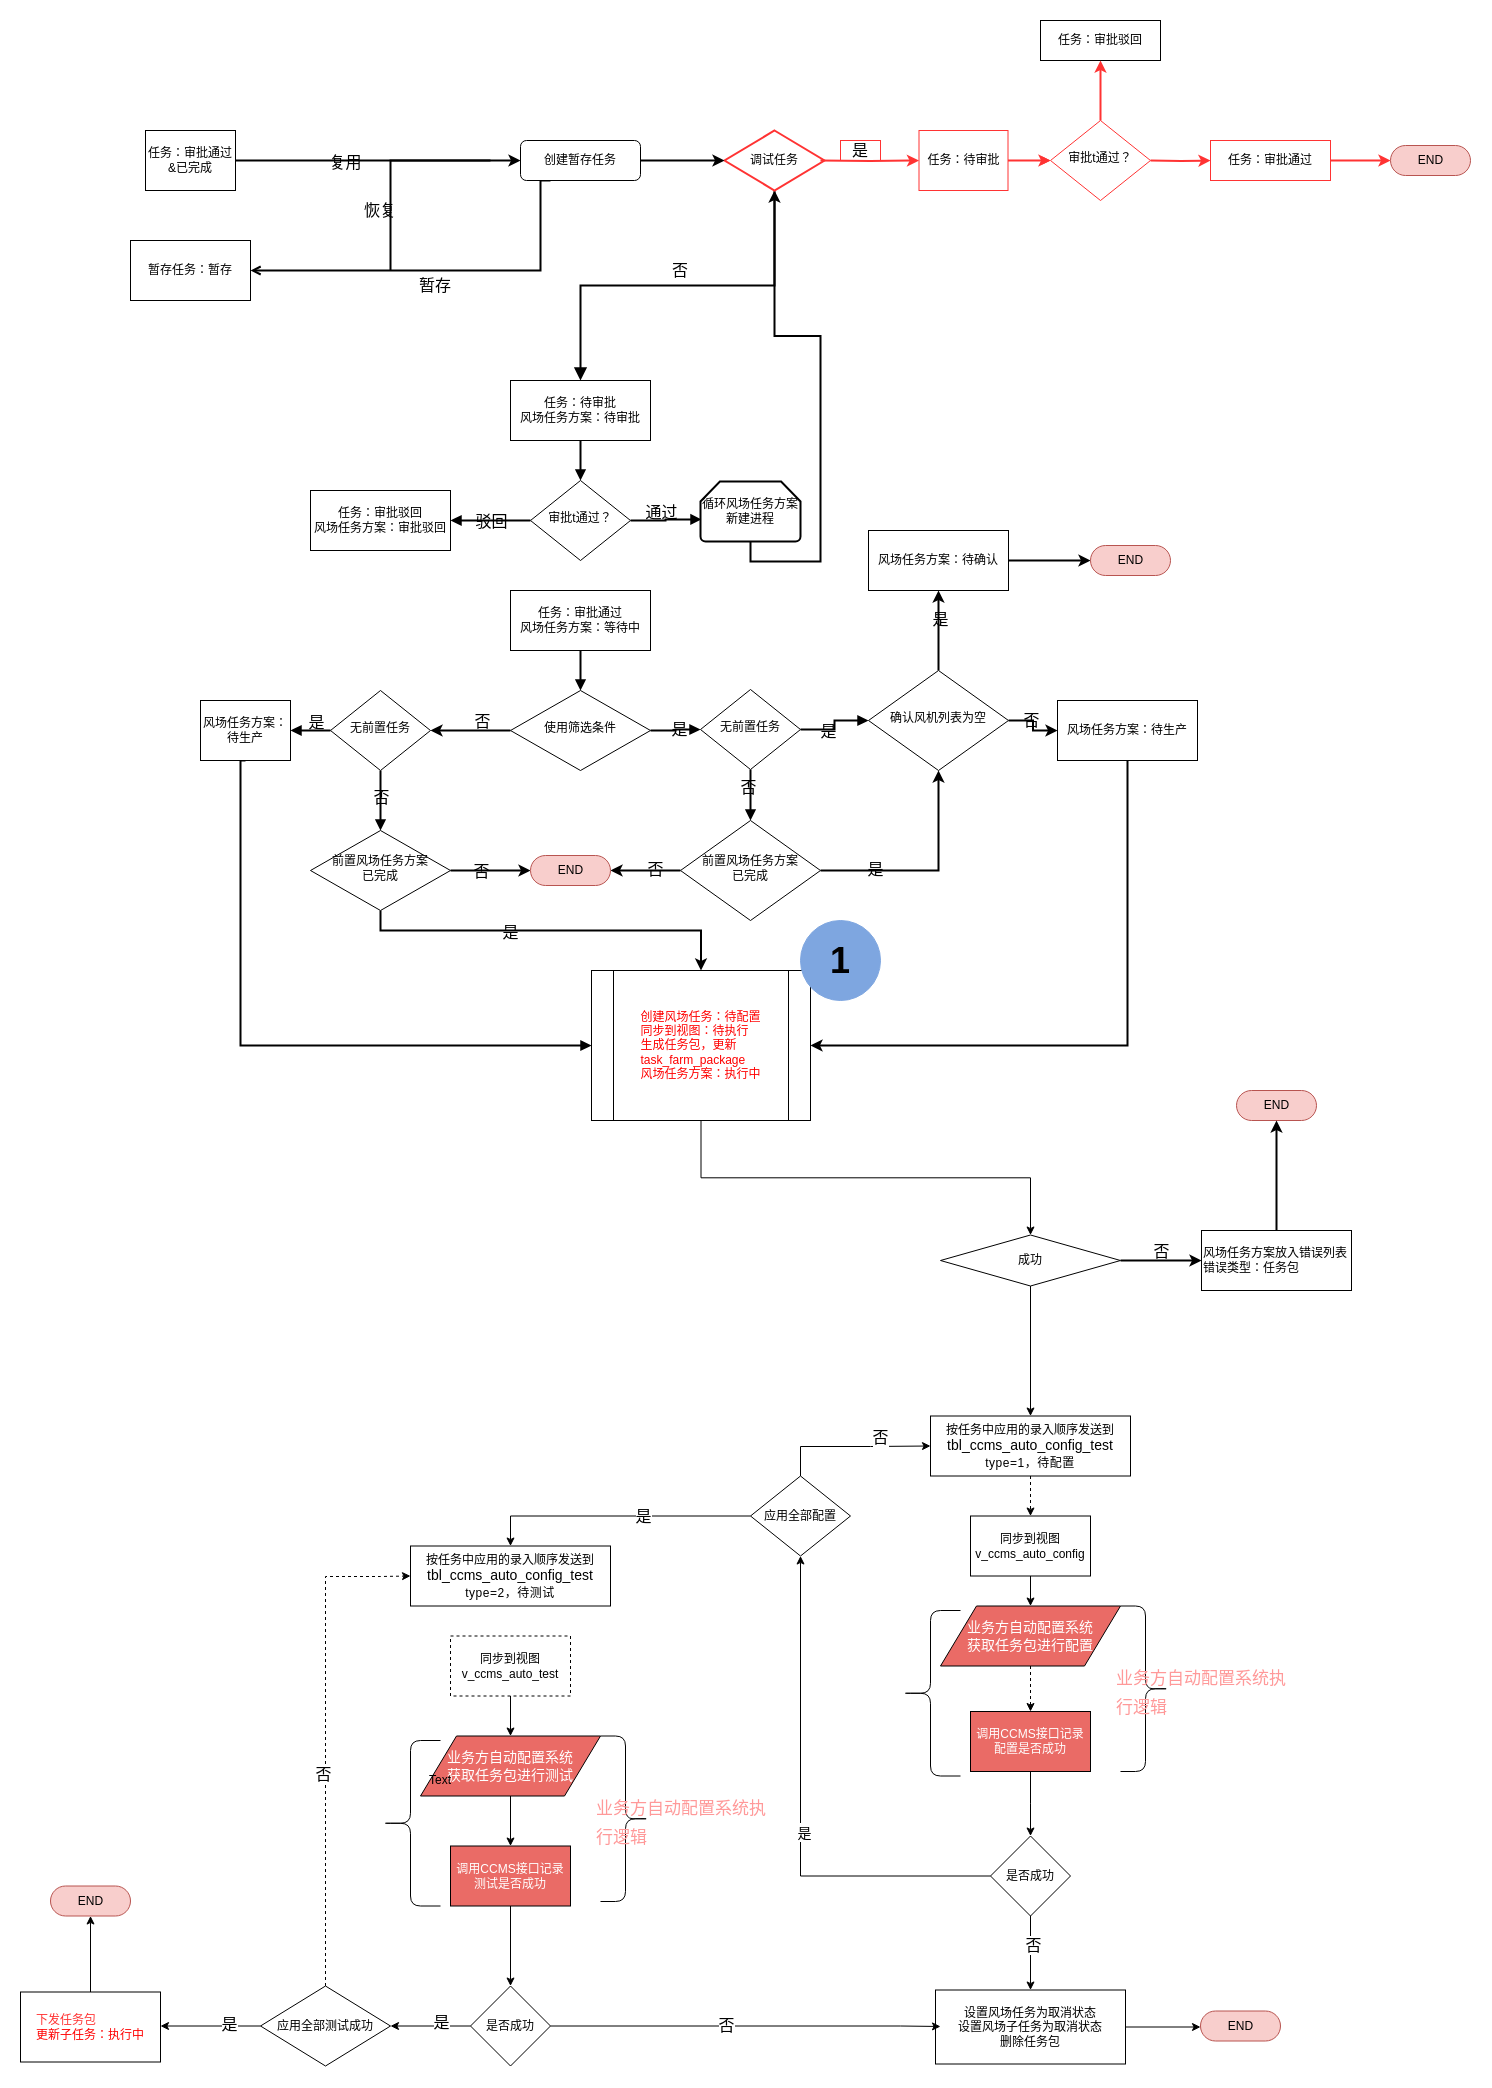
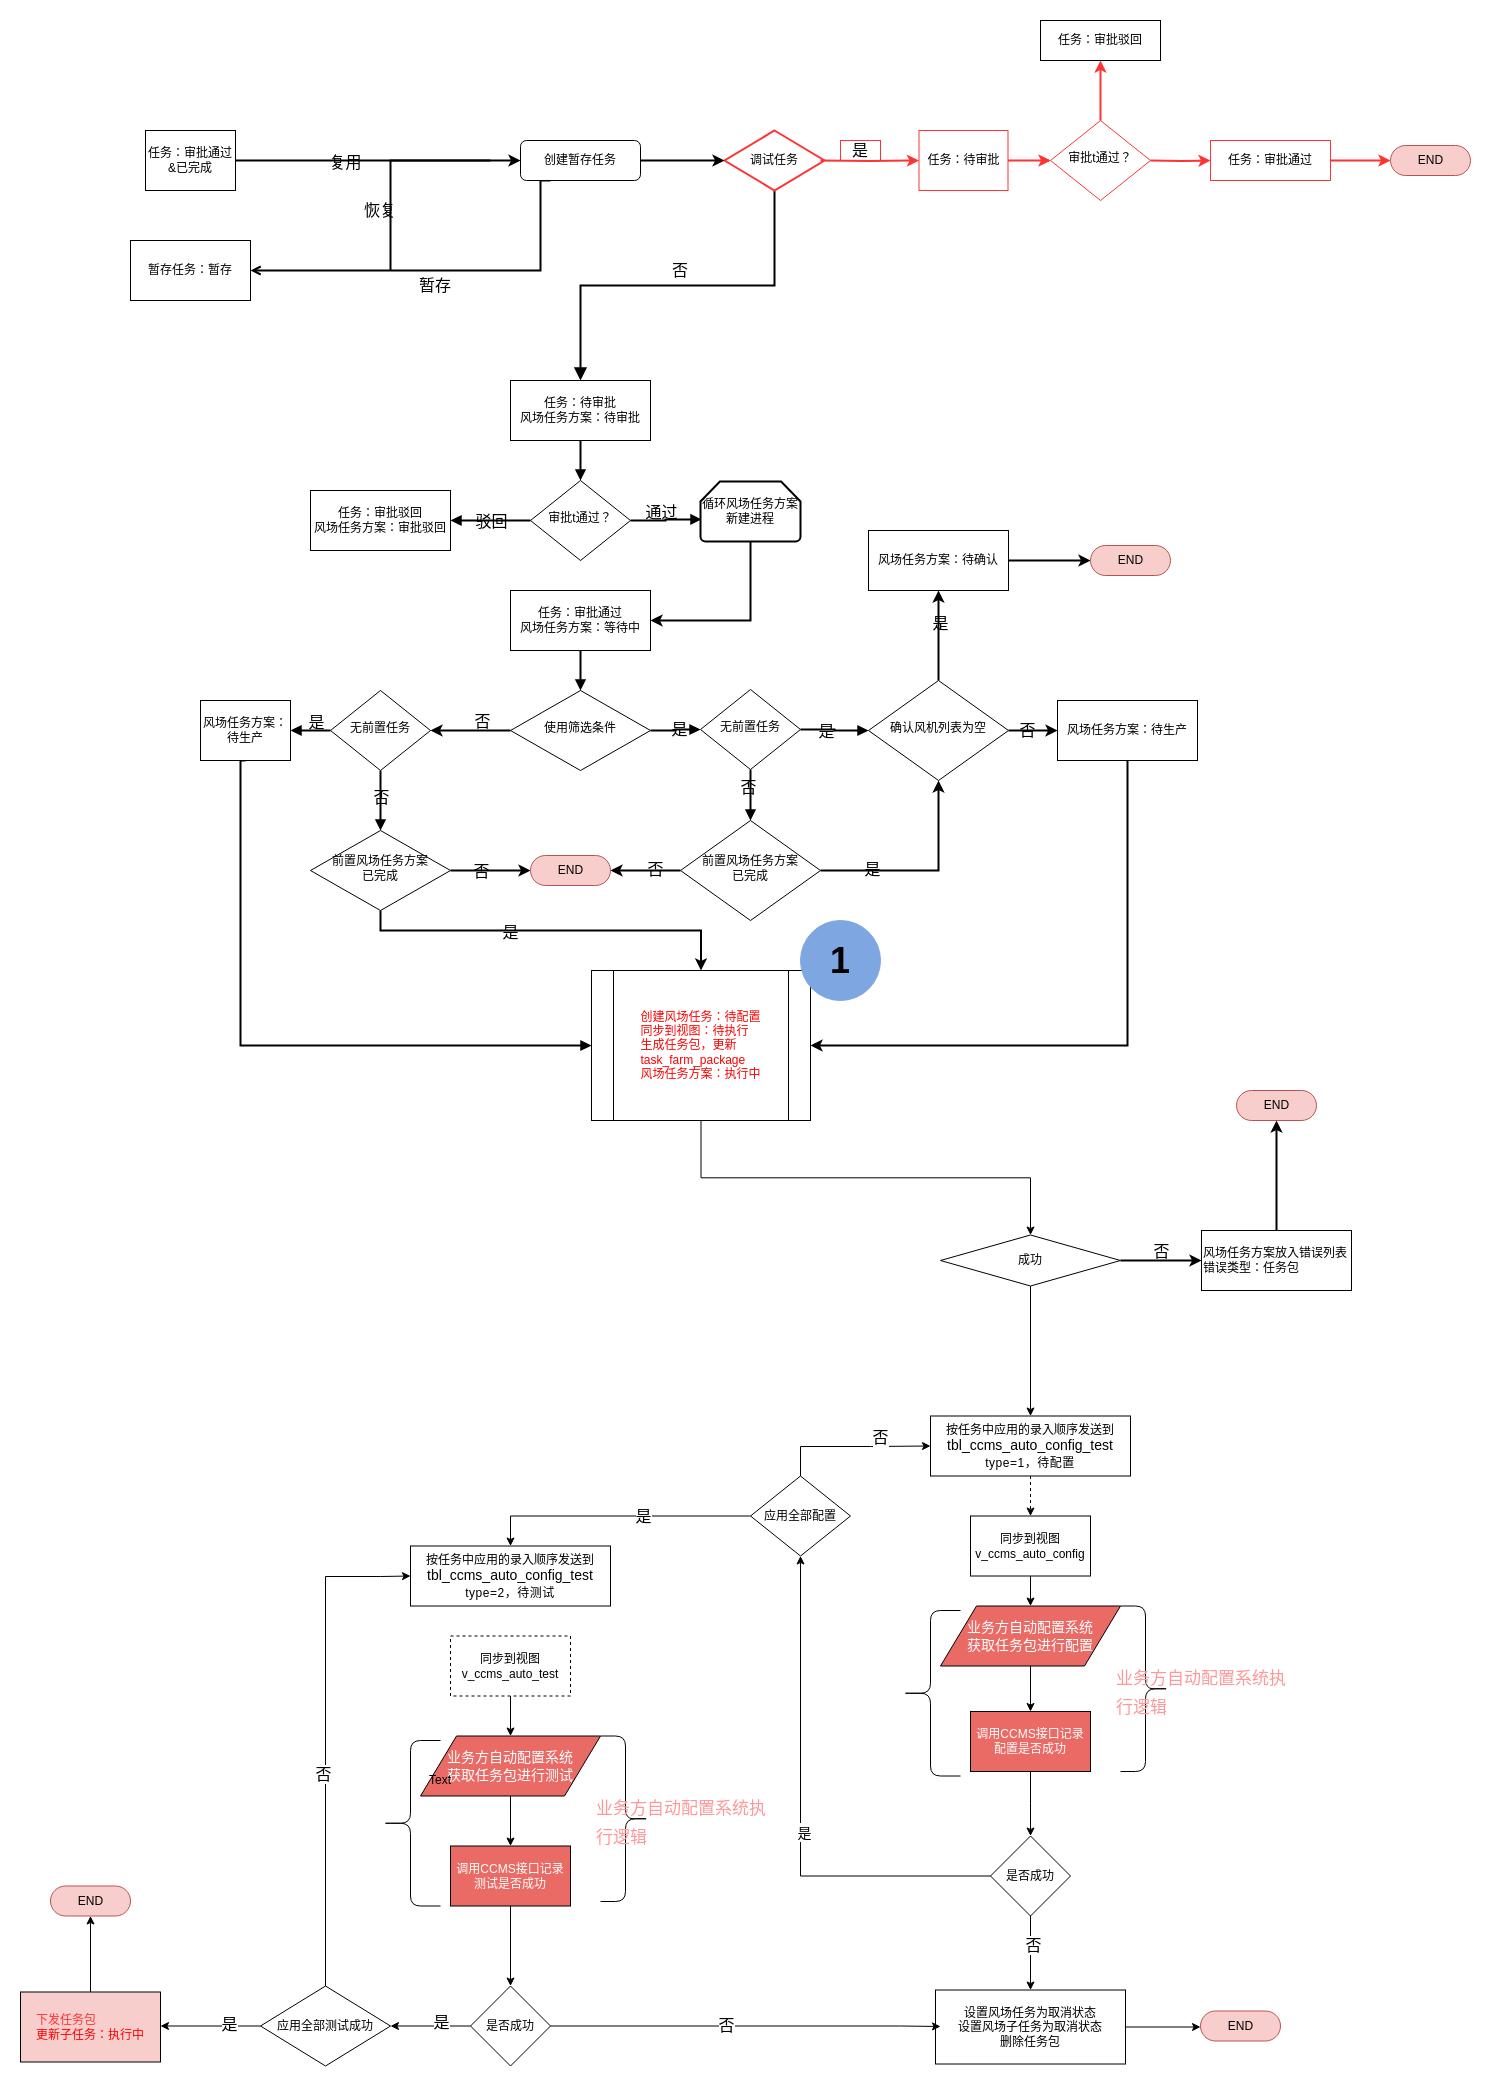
edge "循环风场任务方案 新建进程" -> "调试任务": now "循环风场任务方案 新建进程" -> "任务：审批通过 风场任务方案：等待中"
node "确认风机列表为空": moved (939, 721) -> (939, 731)
edge "应用全部测试成功" -> "按任务中应用的录入顺序发送到tbl_ccms_auto_config_test type=2，待测试": style dashed -> solid
edge "业务方自动配置系统 获取任务包进行配置" -> "调用CCMS接口记录配置是否成功": style dashed -> solid
node "下发任务包 更新子任务：执行中": fillcolor #ffffff -> #f8cecc
